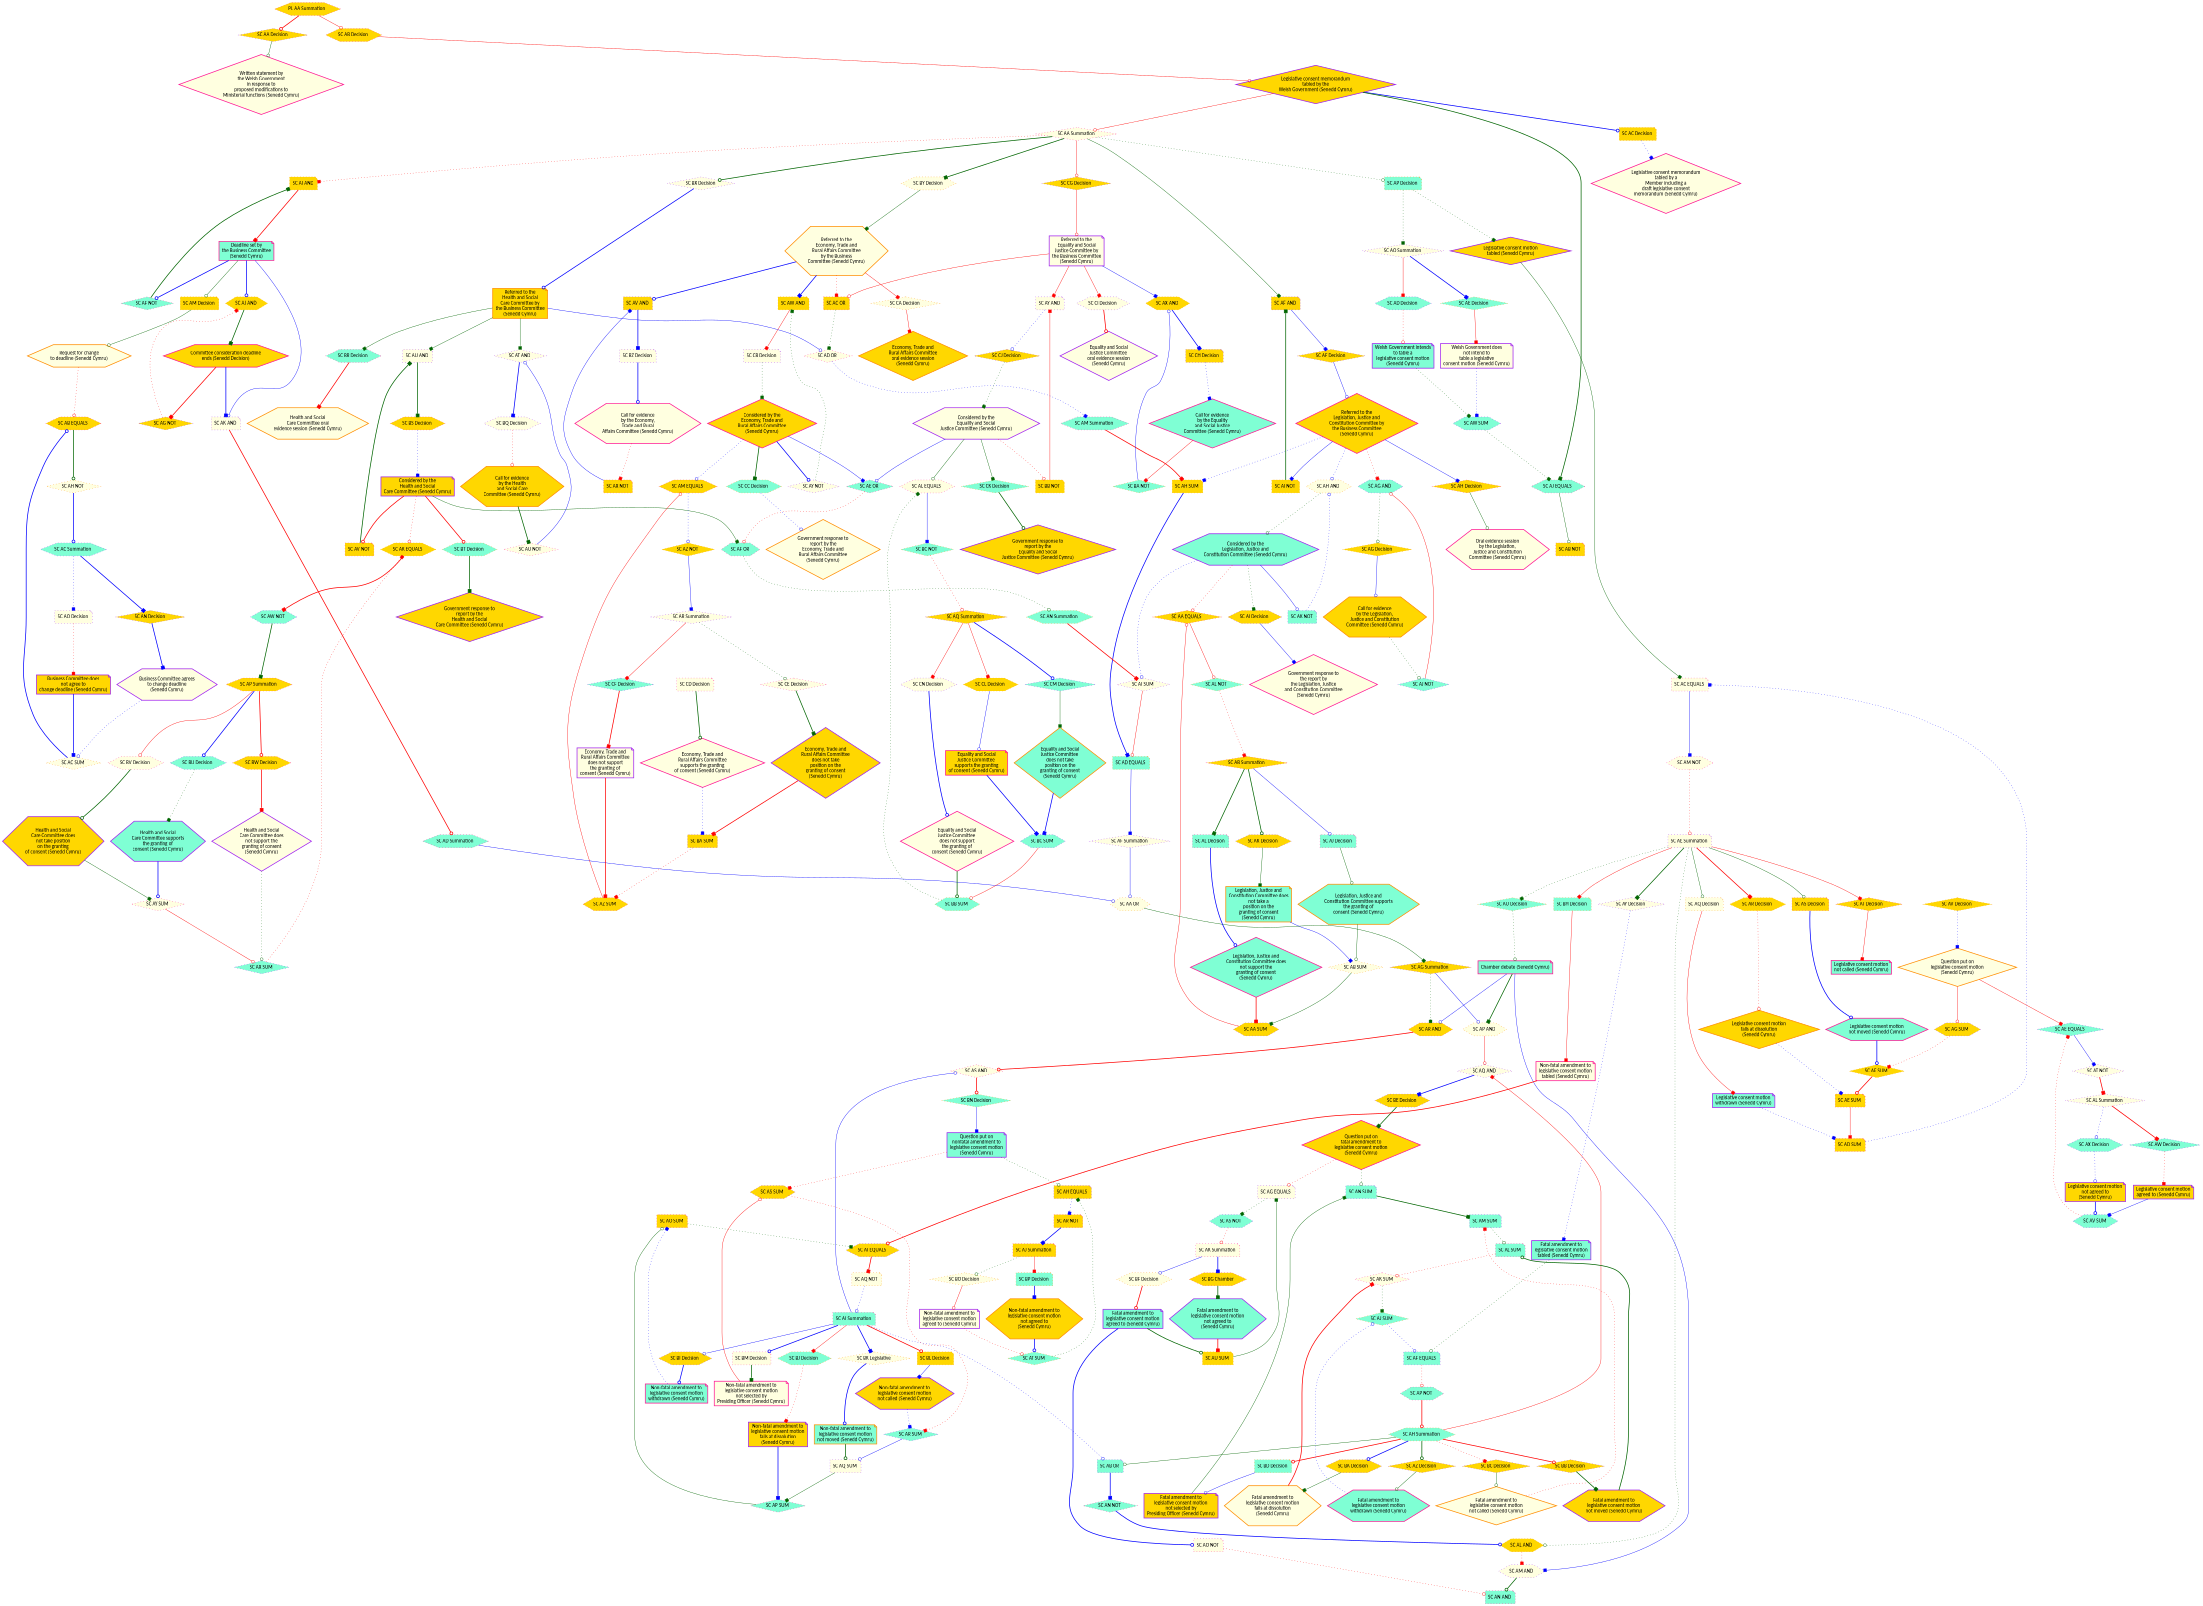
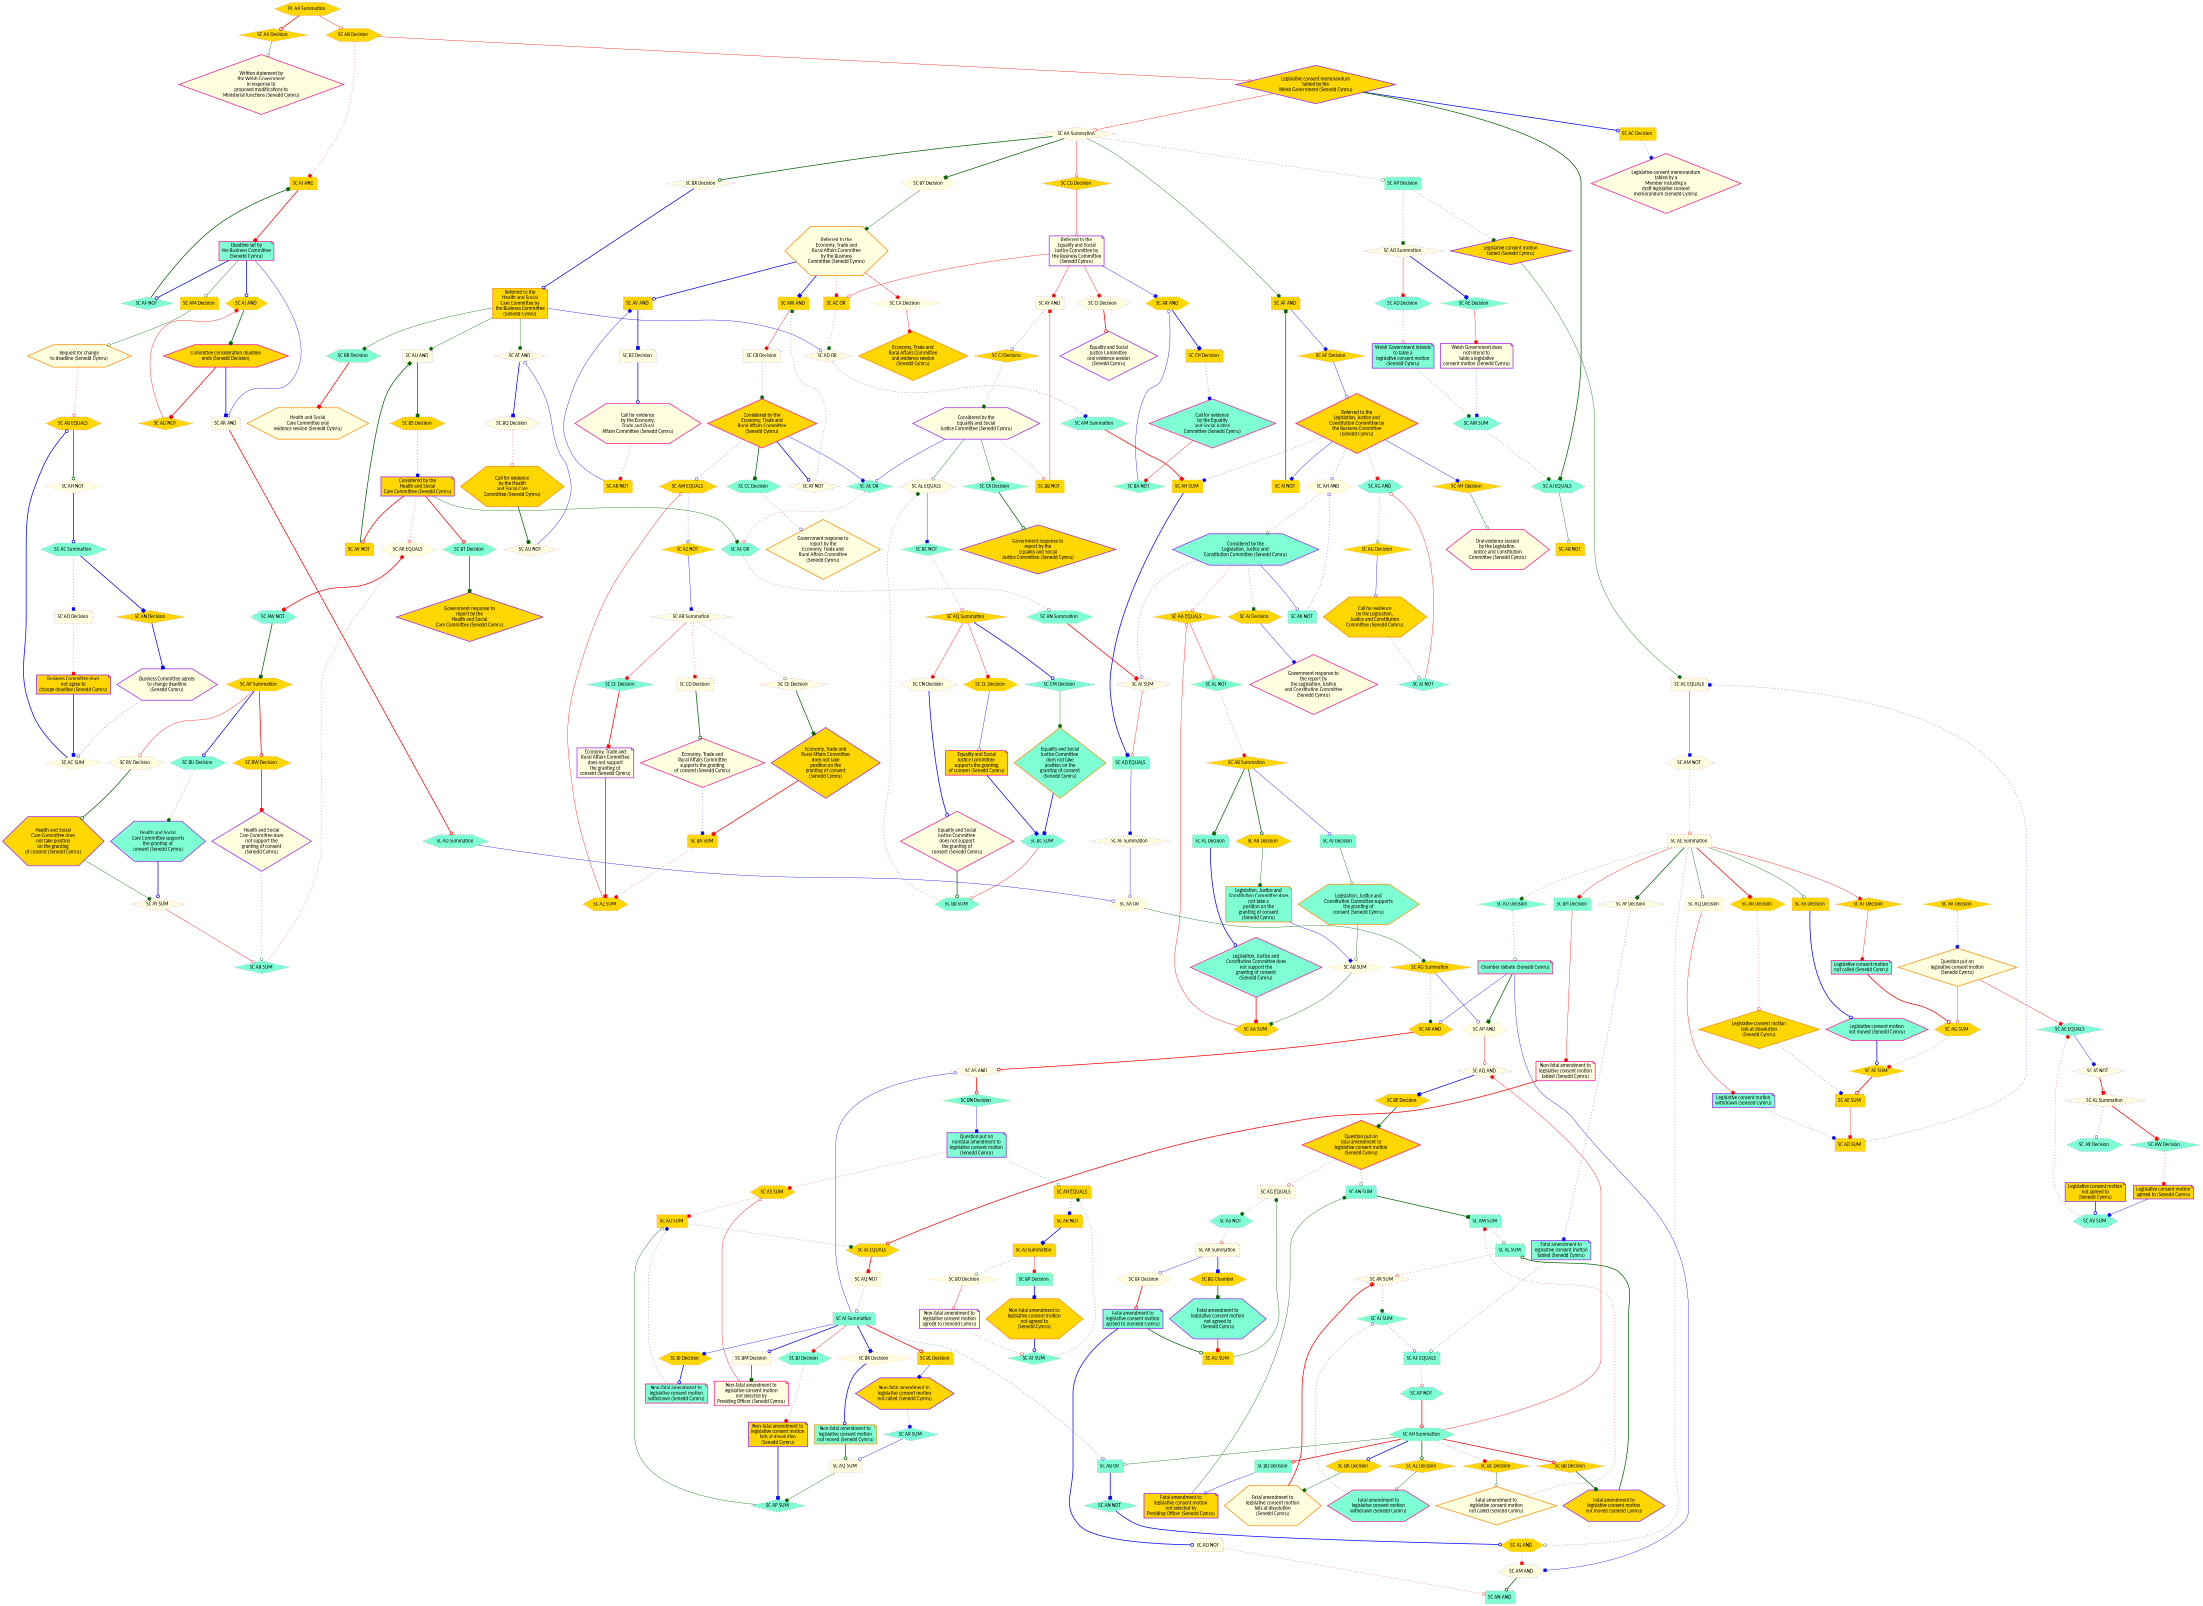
edge "SC AA Summation" -> "SC AI AND": now "SC AB Decision" -> "SC AI AND"
edge "SC AG NOT" -> "SC AJ AND": style dotted -> solid
node "SC AK EQUALS": fillcolor gold -> lightyellow
edge "SC AR Summation" -> "SC CD Decision": added
edge "Legislative consent motion not called (Senedd Cymru)" -> "SC AG SUM": added
edge "SC AX Decision" -> "Legislative consent motion not agreed to (Senedd Cymru)": removed
edge "SC AS SUM" -> "SC AR SUM": now "SC AS SUM" -> "SC AO SUM"
edge "SC AI Summation" -> "SC BI Decision": arrowhead odot -> box
node "SC BK Legislative": label "SC BK Legislative" -> "SC BK Decision"
